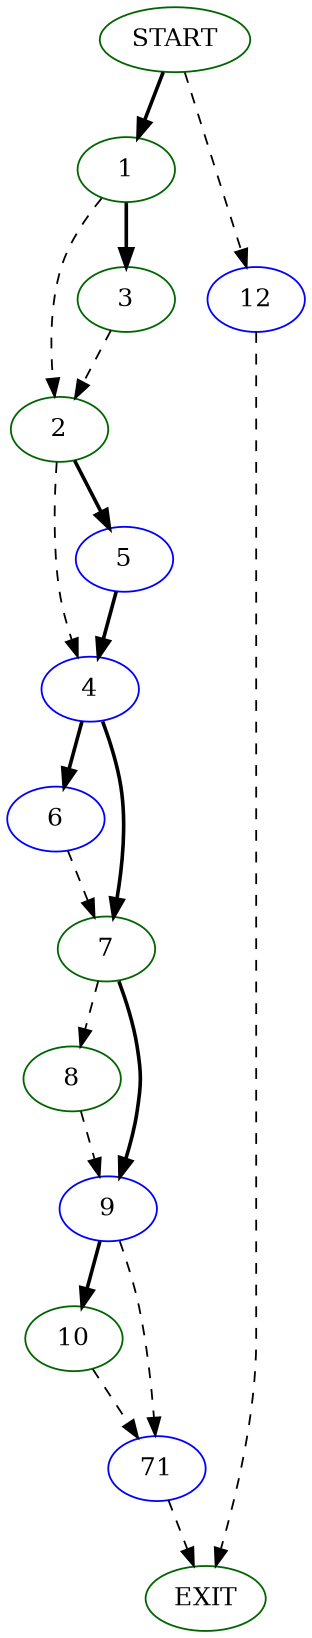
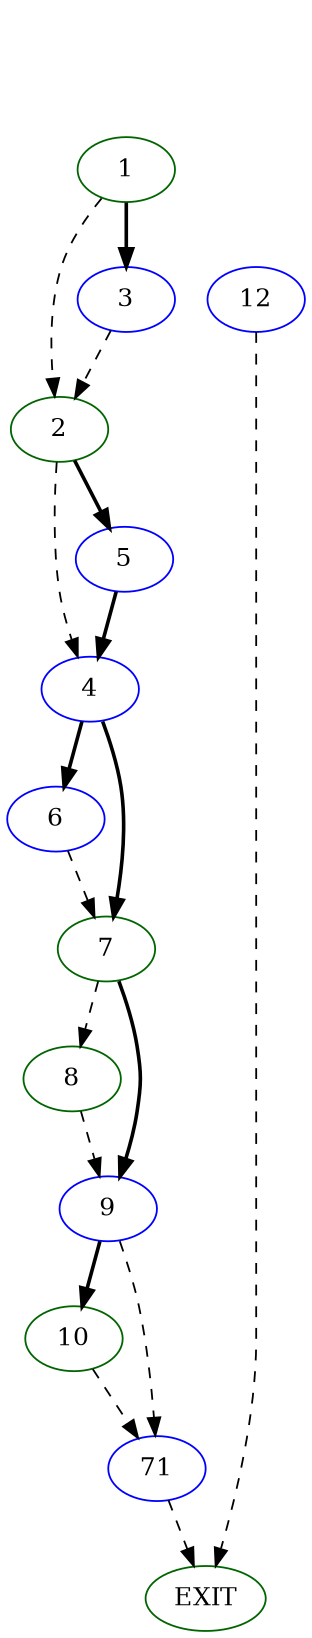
node "START": removed
node "3": color darkgreen -> blue
